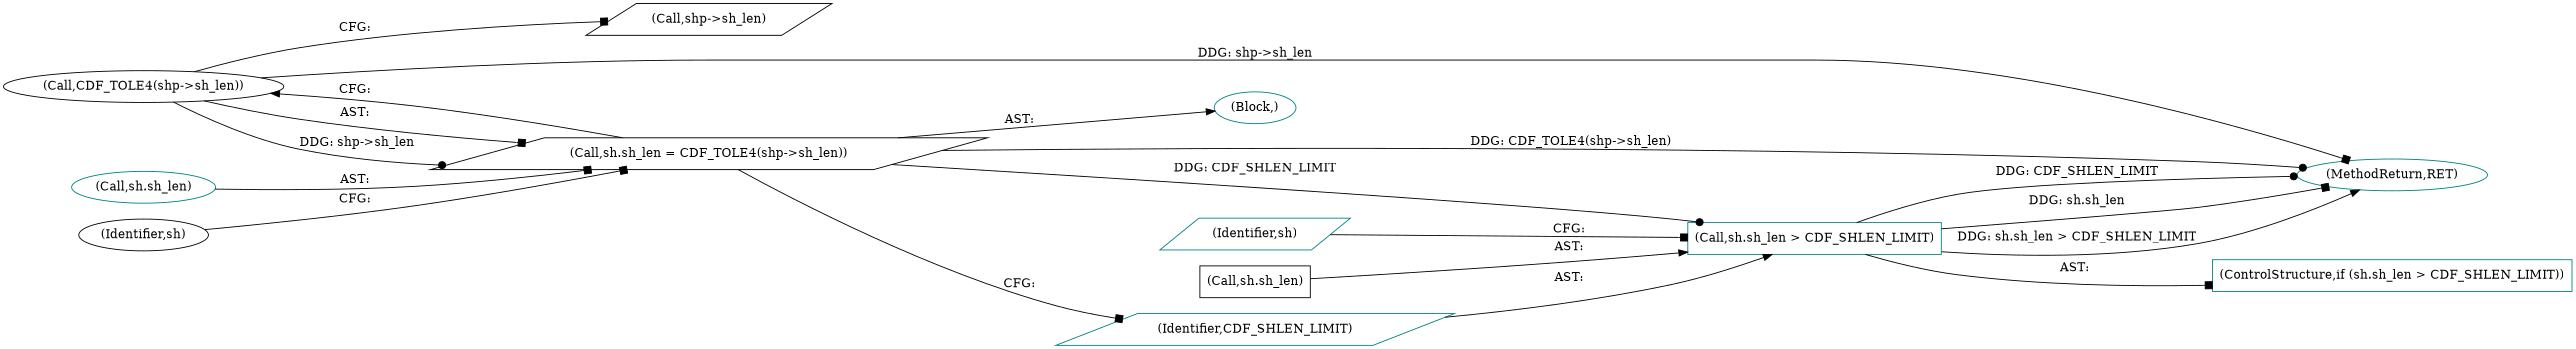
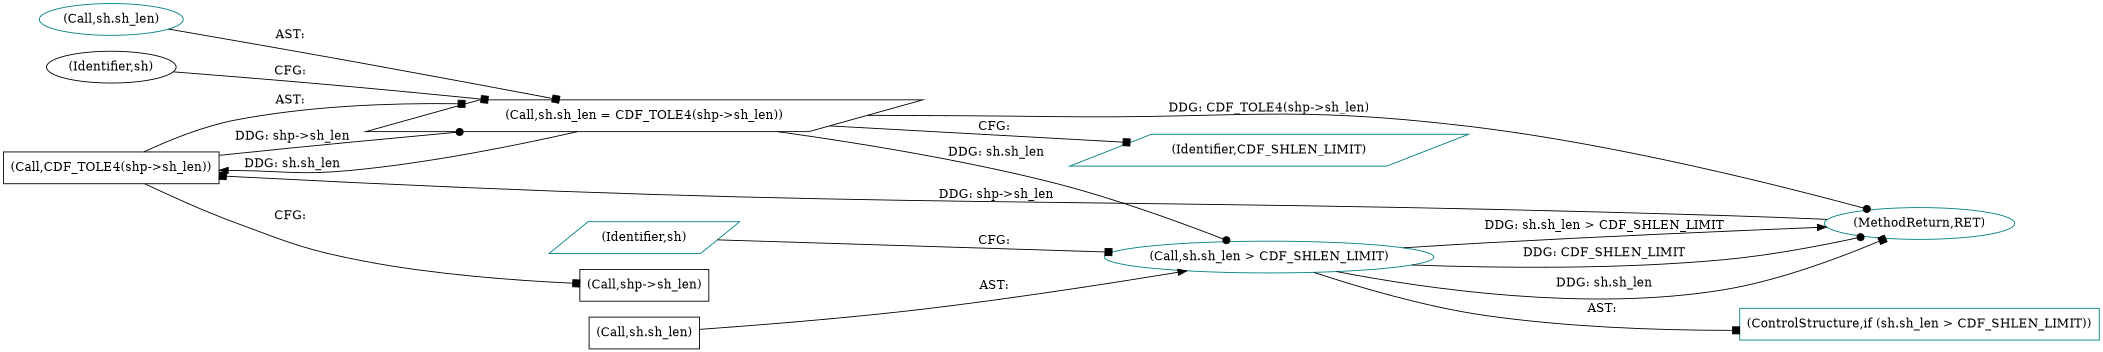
node "(Call,shp->sh_len)": shape parallelogram -> box
edge "(Call,CDF_TOLE4(shp->sh_len))" -> "(MethodReturn,RET)": reversed
node "(Call,CDF_TOLE4(shp->sh_len))": shape ellipse -> box
edge "(Call,sh.sh_len = CDF_TOLE4(shp->sh_len))" -> "(Call,CDF_TOLE4(shp->sh_len))": label "CFG: " -> "DDG: sh.sh_len"
node "(Block,)": removed
edge "(Call,sh.sh_len = CDF_TOLE4(shp->sh_len))" -> "(Call,sh.sh_len > CDF_SHLEN_LIMIT)": label "DDG: CDF_SHLEN_LIMIT" -> "DDG: sh.sh_len"
node "(Call,sh.sh_len > CDF_SHLEN_LIMIT)": shape box -> ellipse
edge "(Identifier,CDF_SHLEN_LIMIT)" -> "(Call,sh.sh_len > CDF_SHLEN_LIMIT)": removed, label "AST:"
